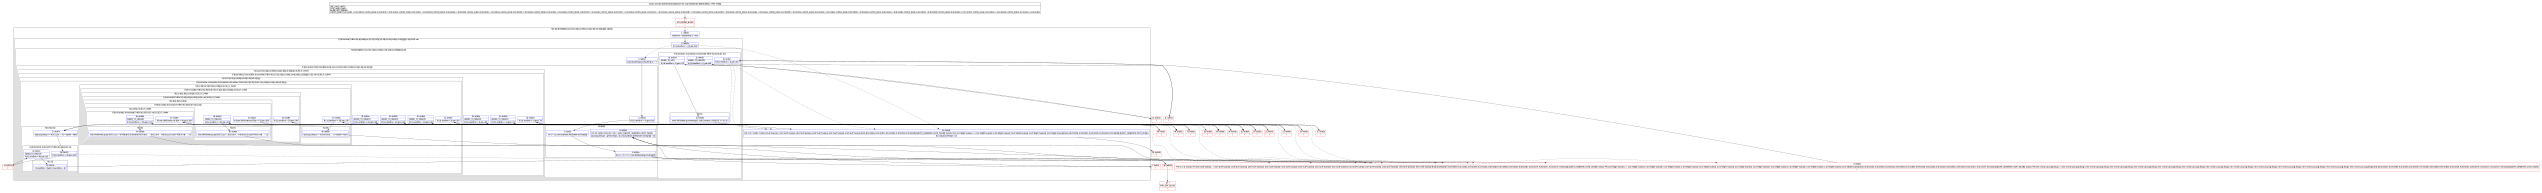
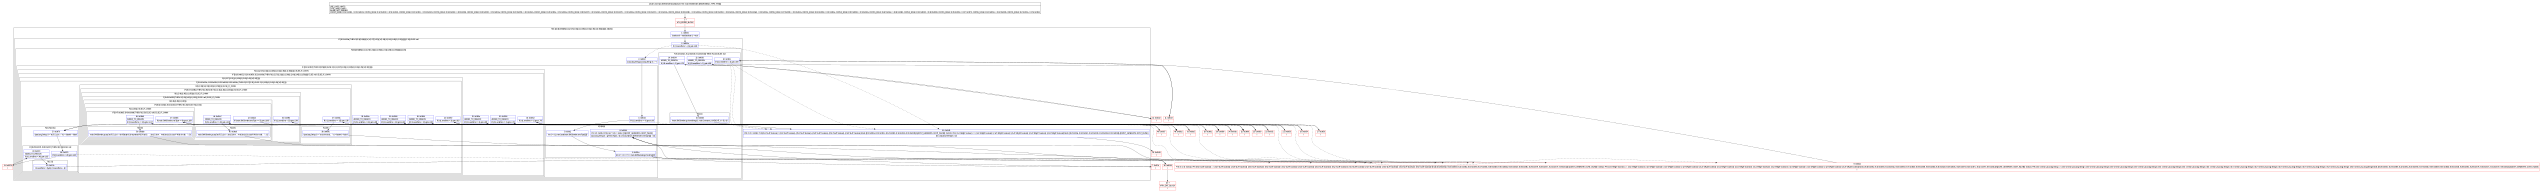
node "14: 0x0034": text "ADDED_TO_MTH" -> "ADDED_TO_REGION"
